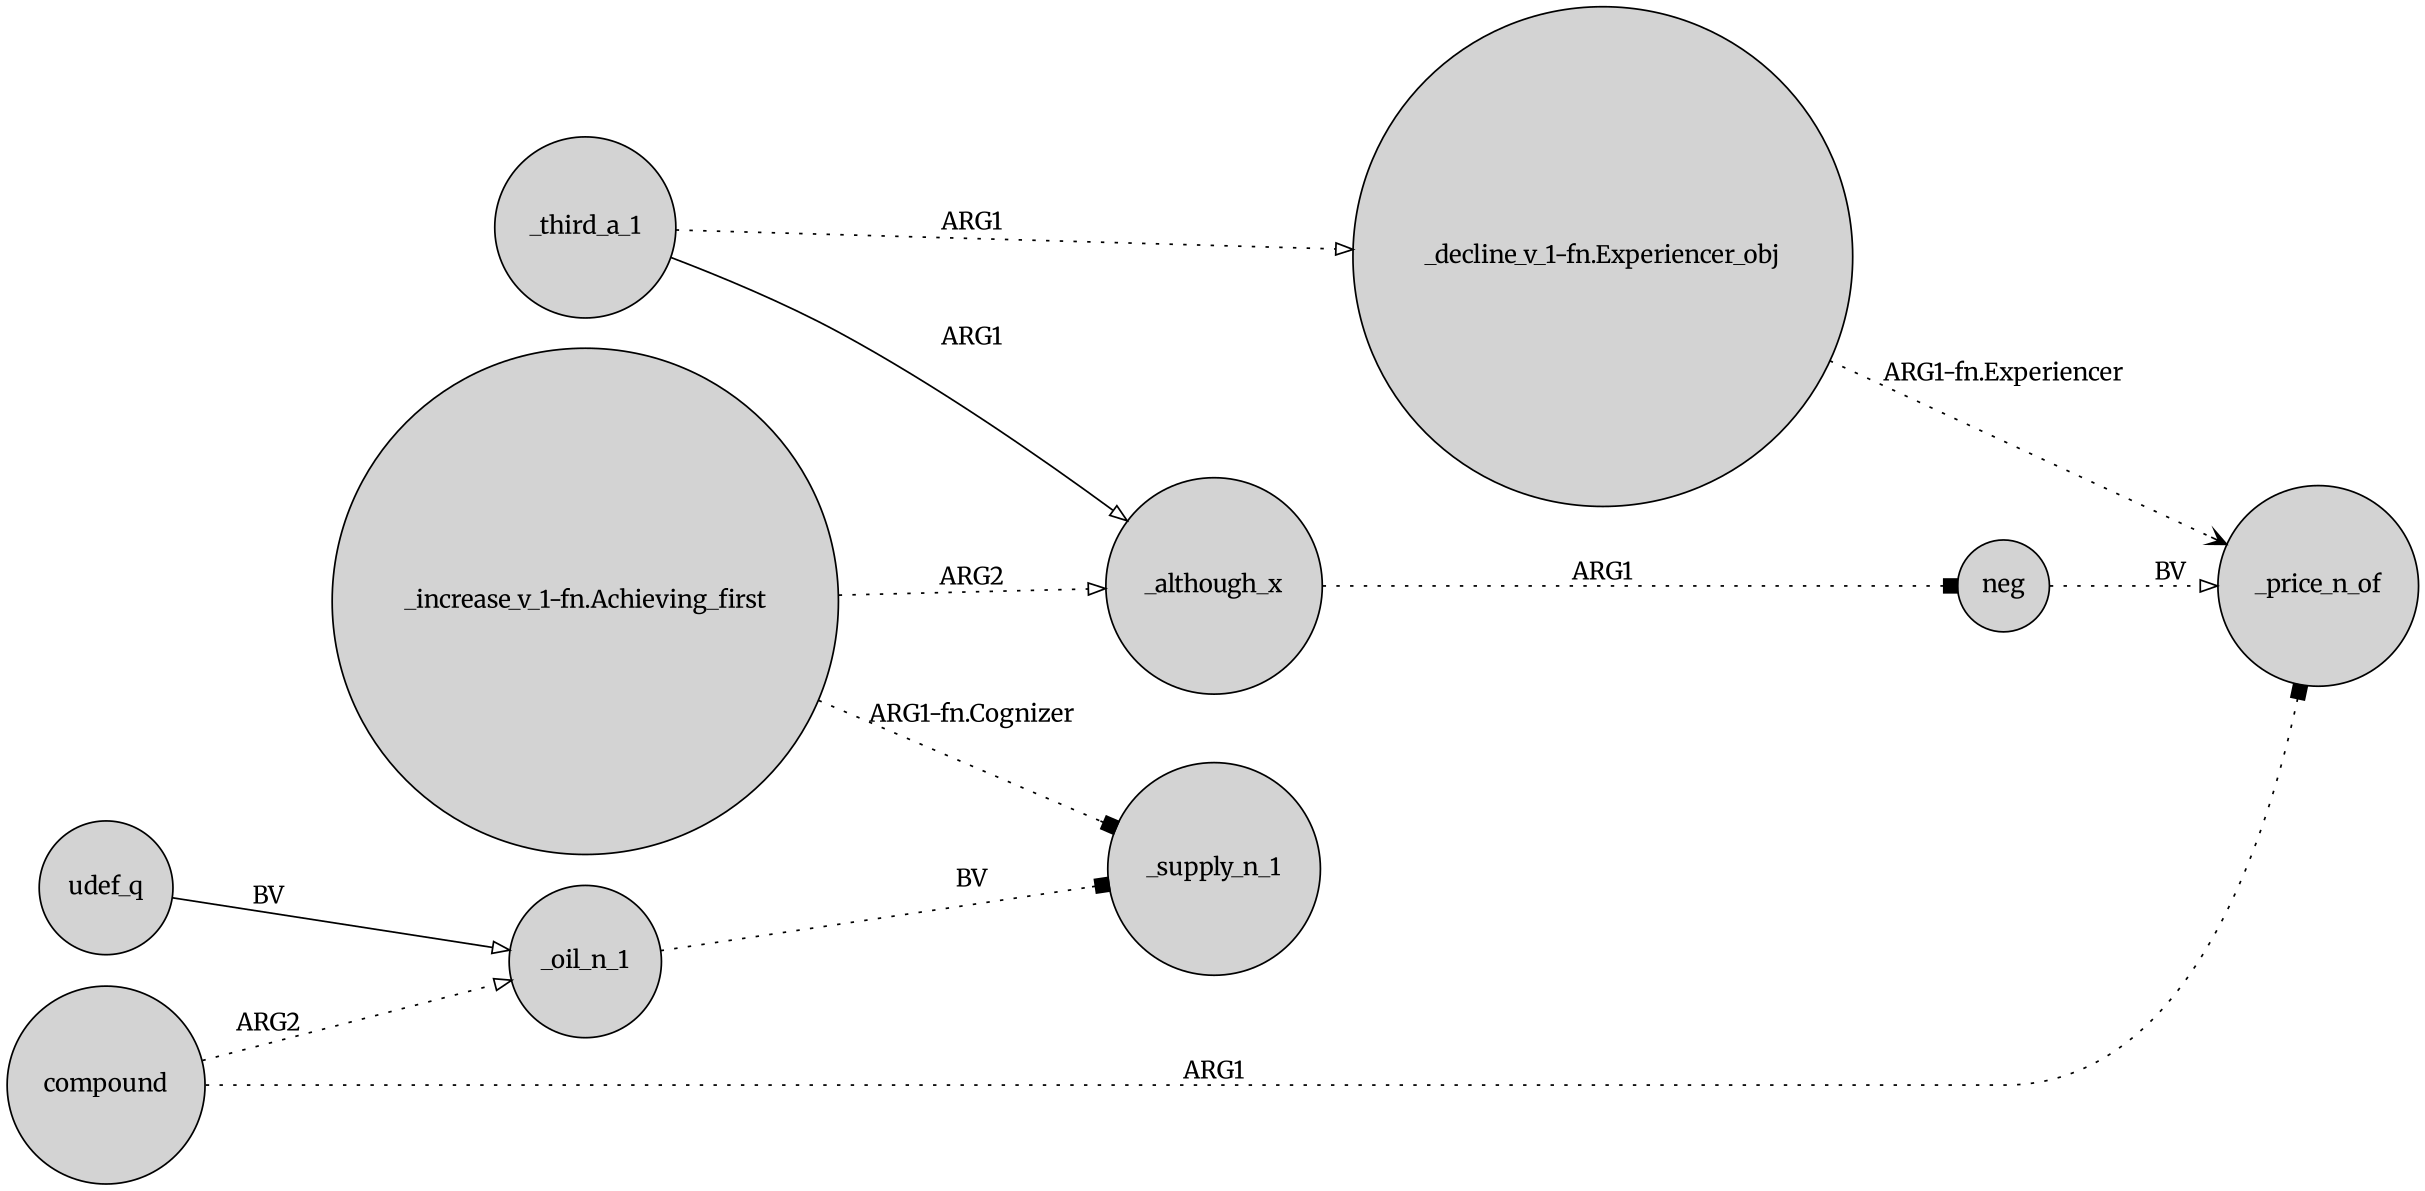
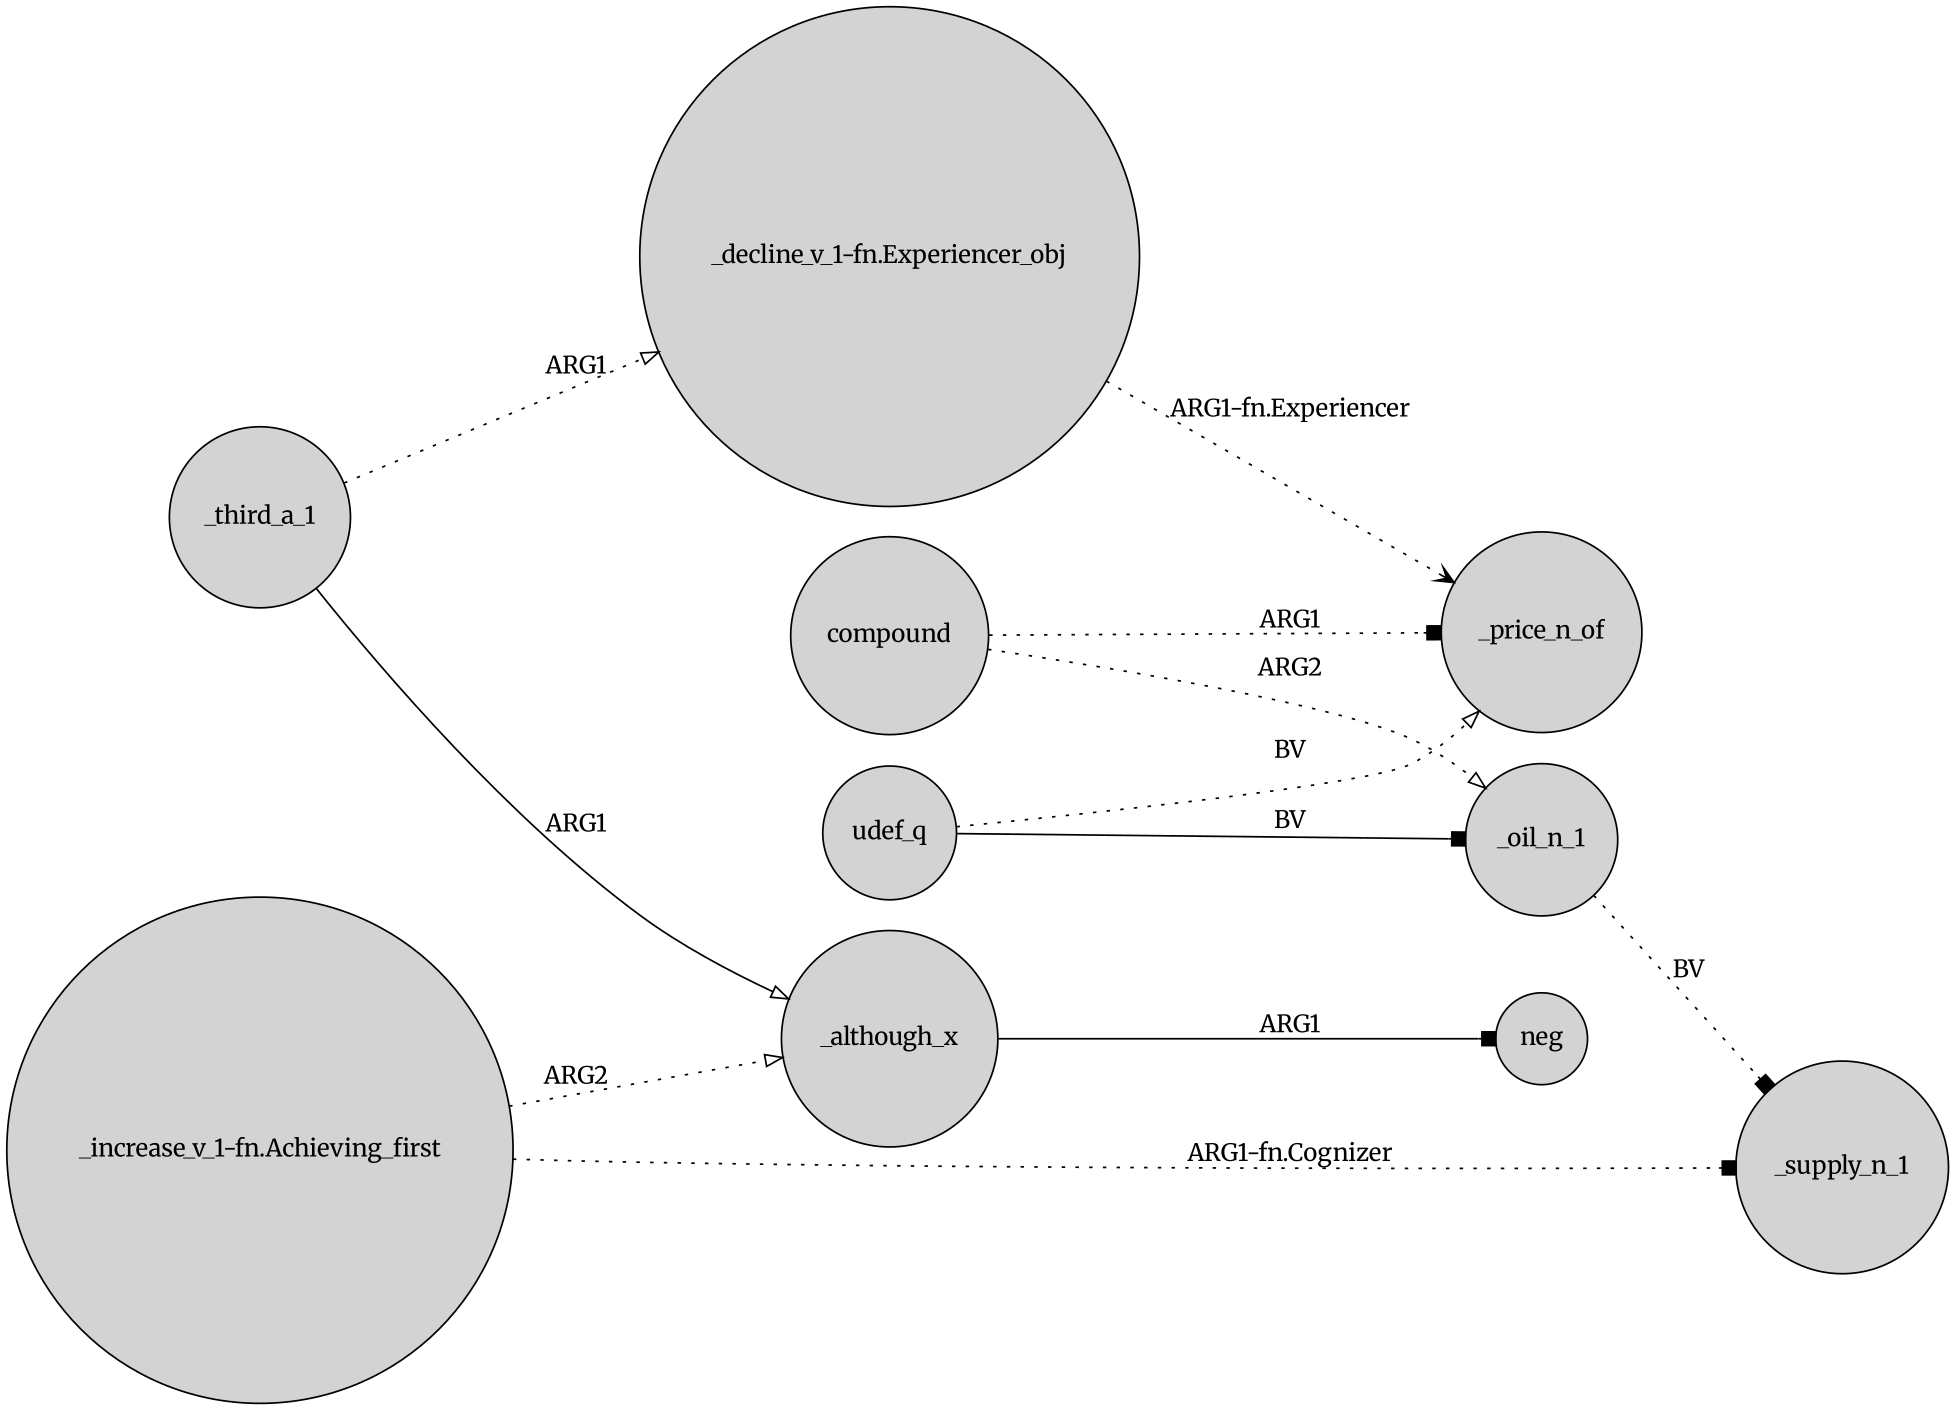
edge "_although_x" -> "neg": style dotted -> solid
edge "neg" -> "_price_n_of": now "udef_q" -> "_price_n_of"
edge "udef_q" -> "_oil_n_1": arrowhead onormal -> box
